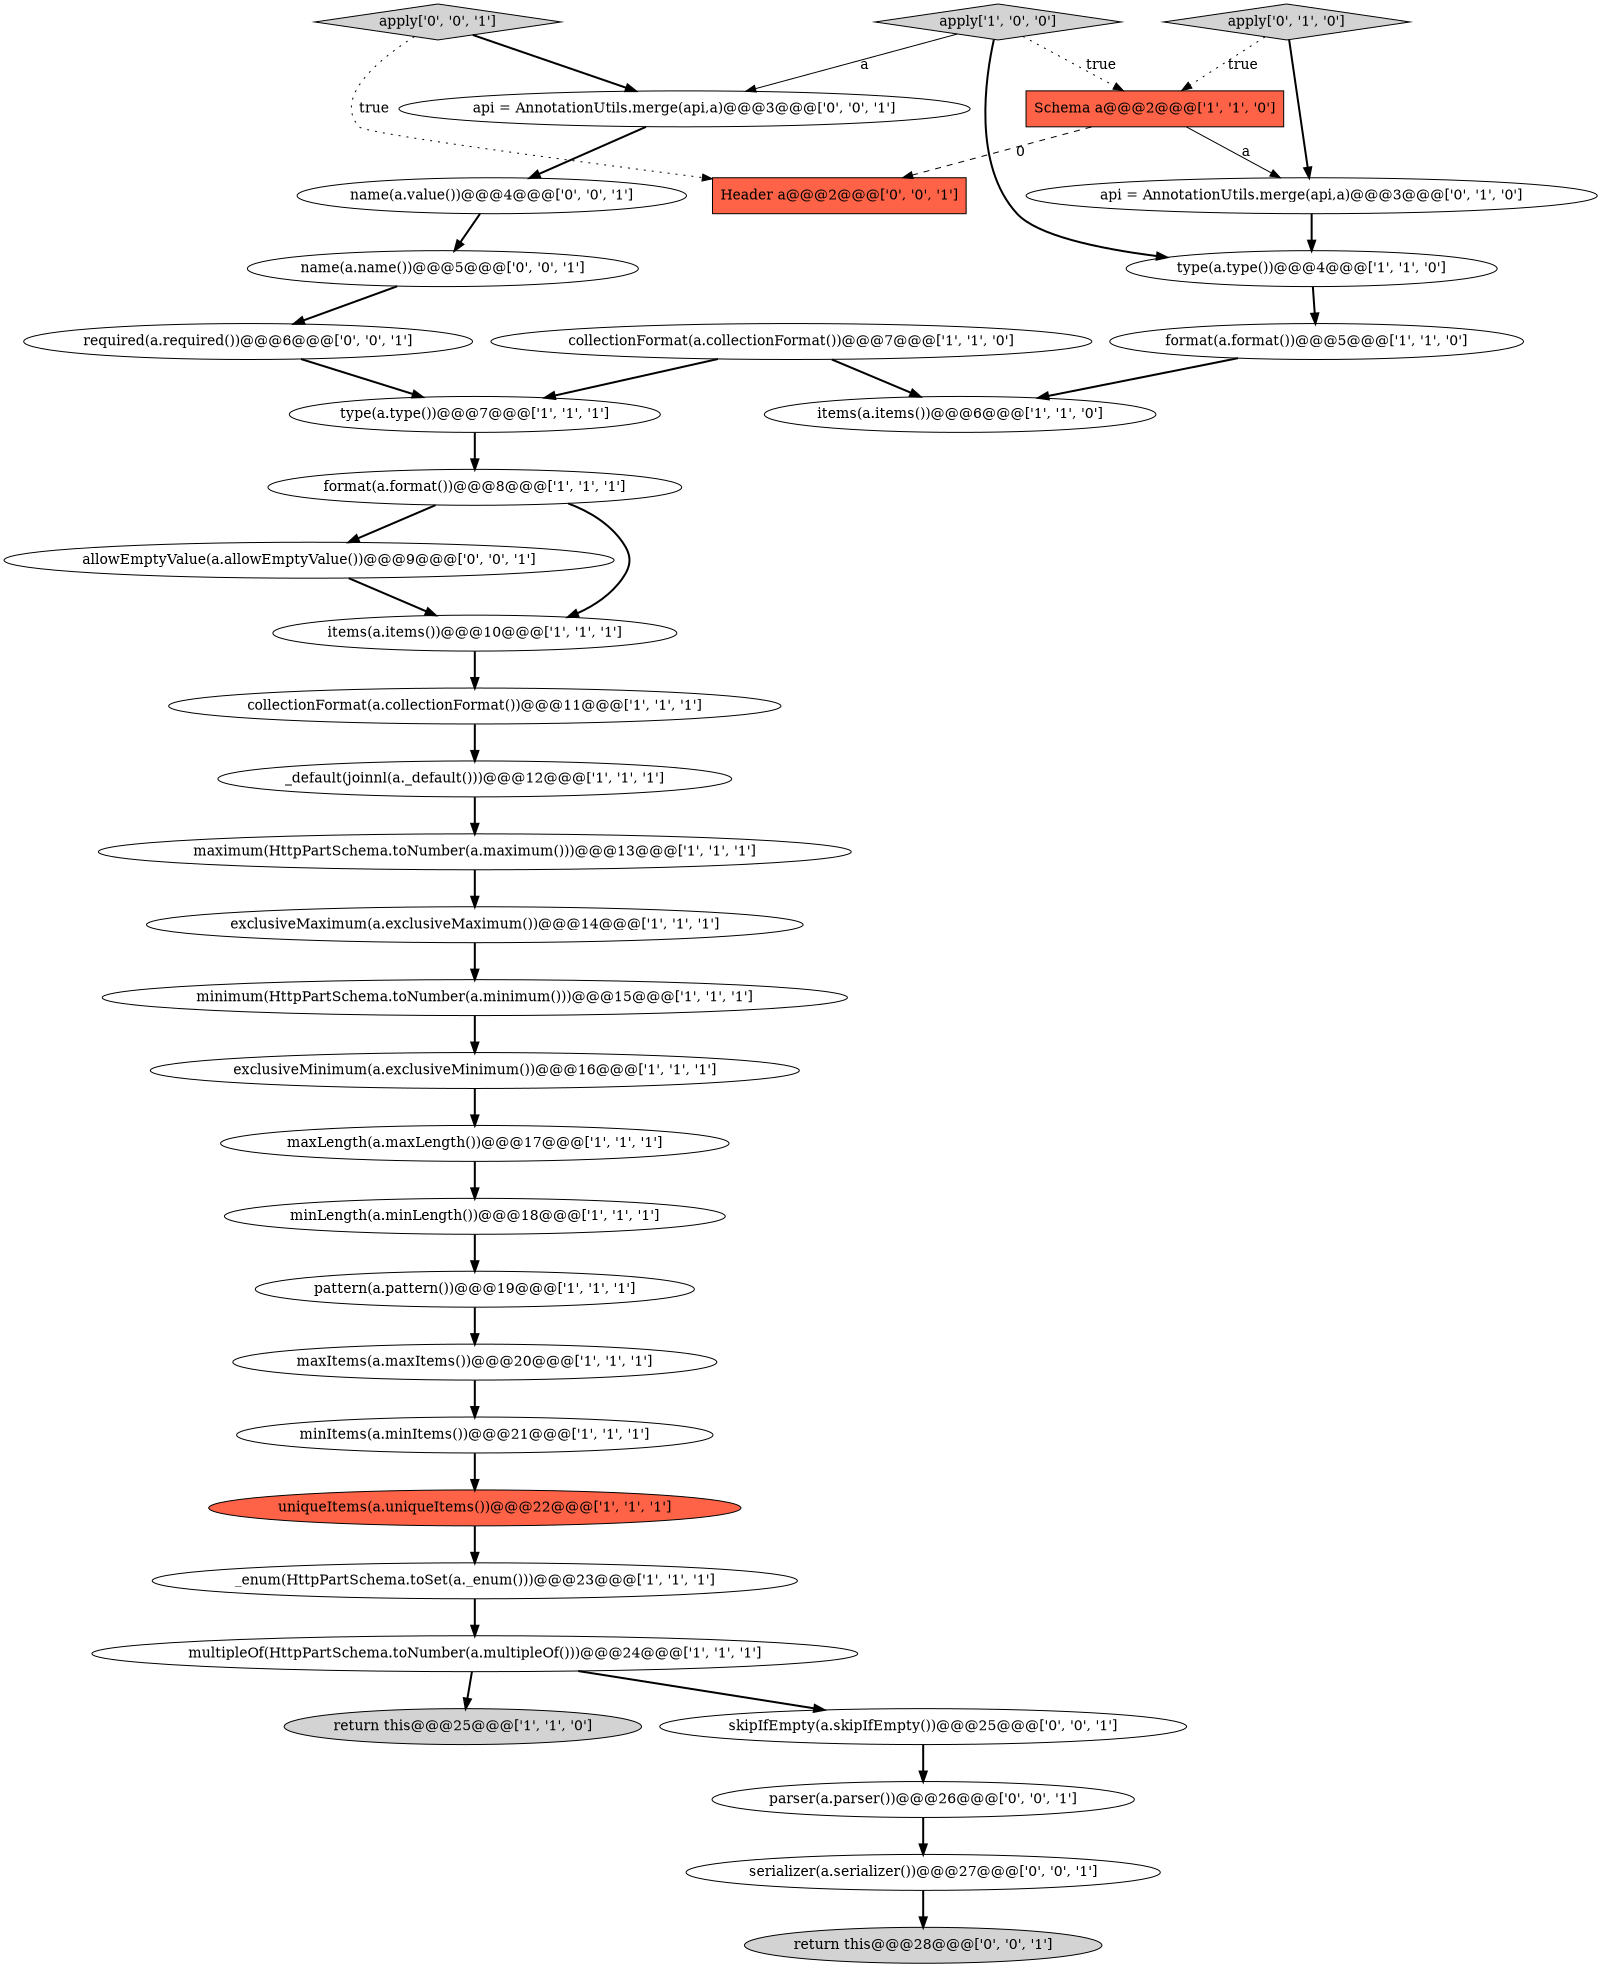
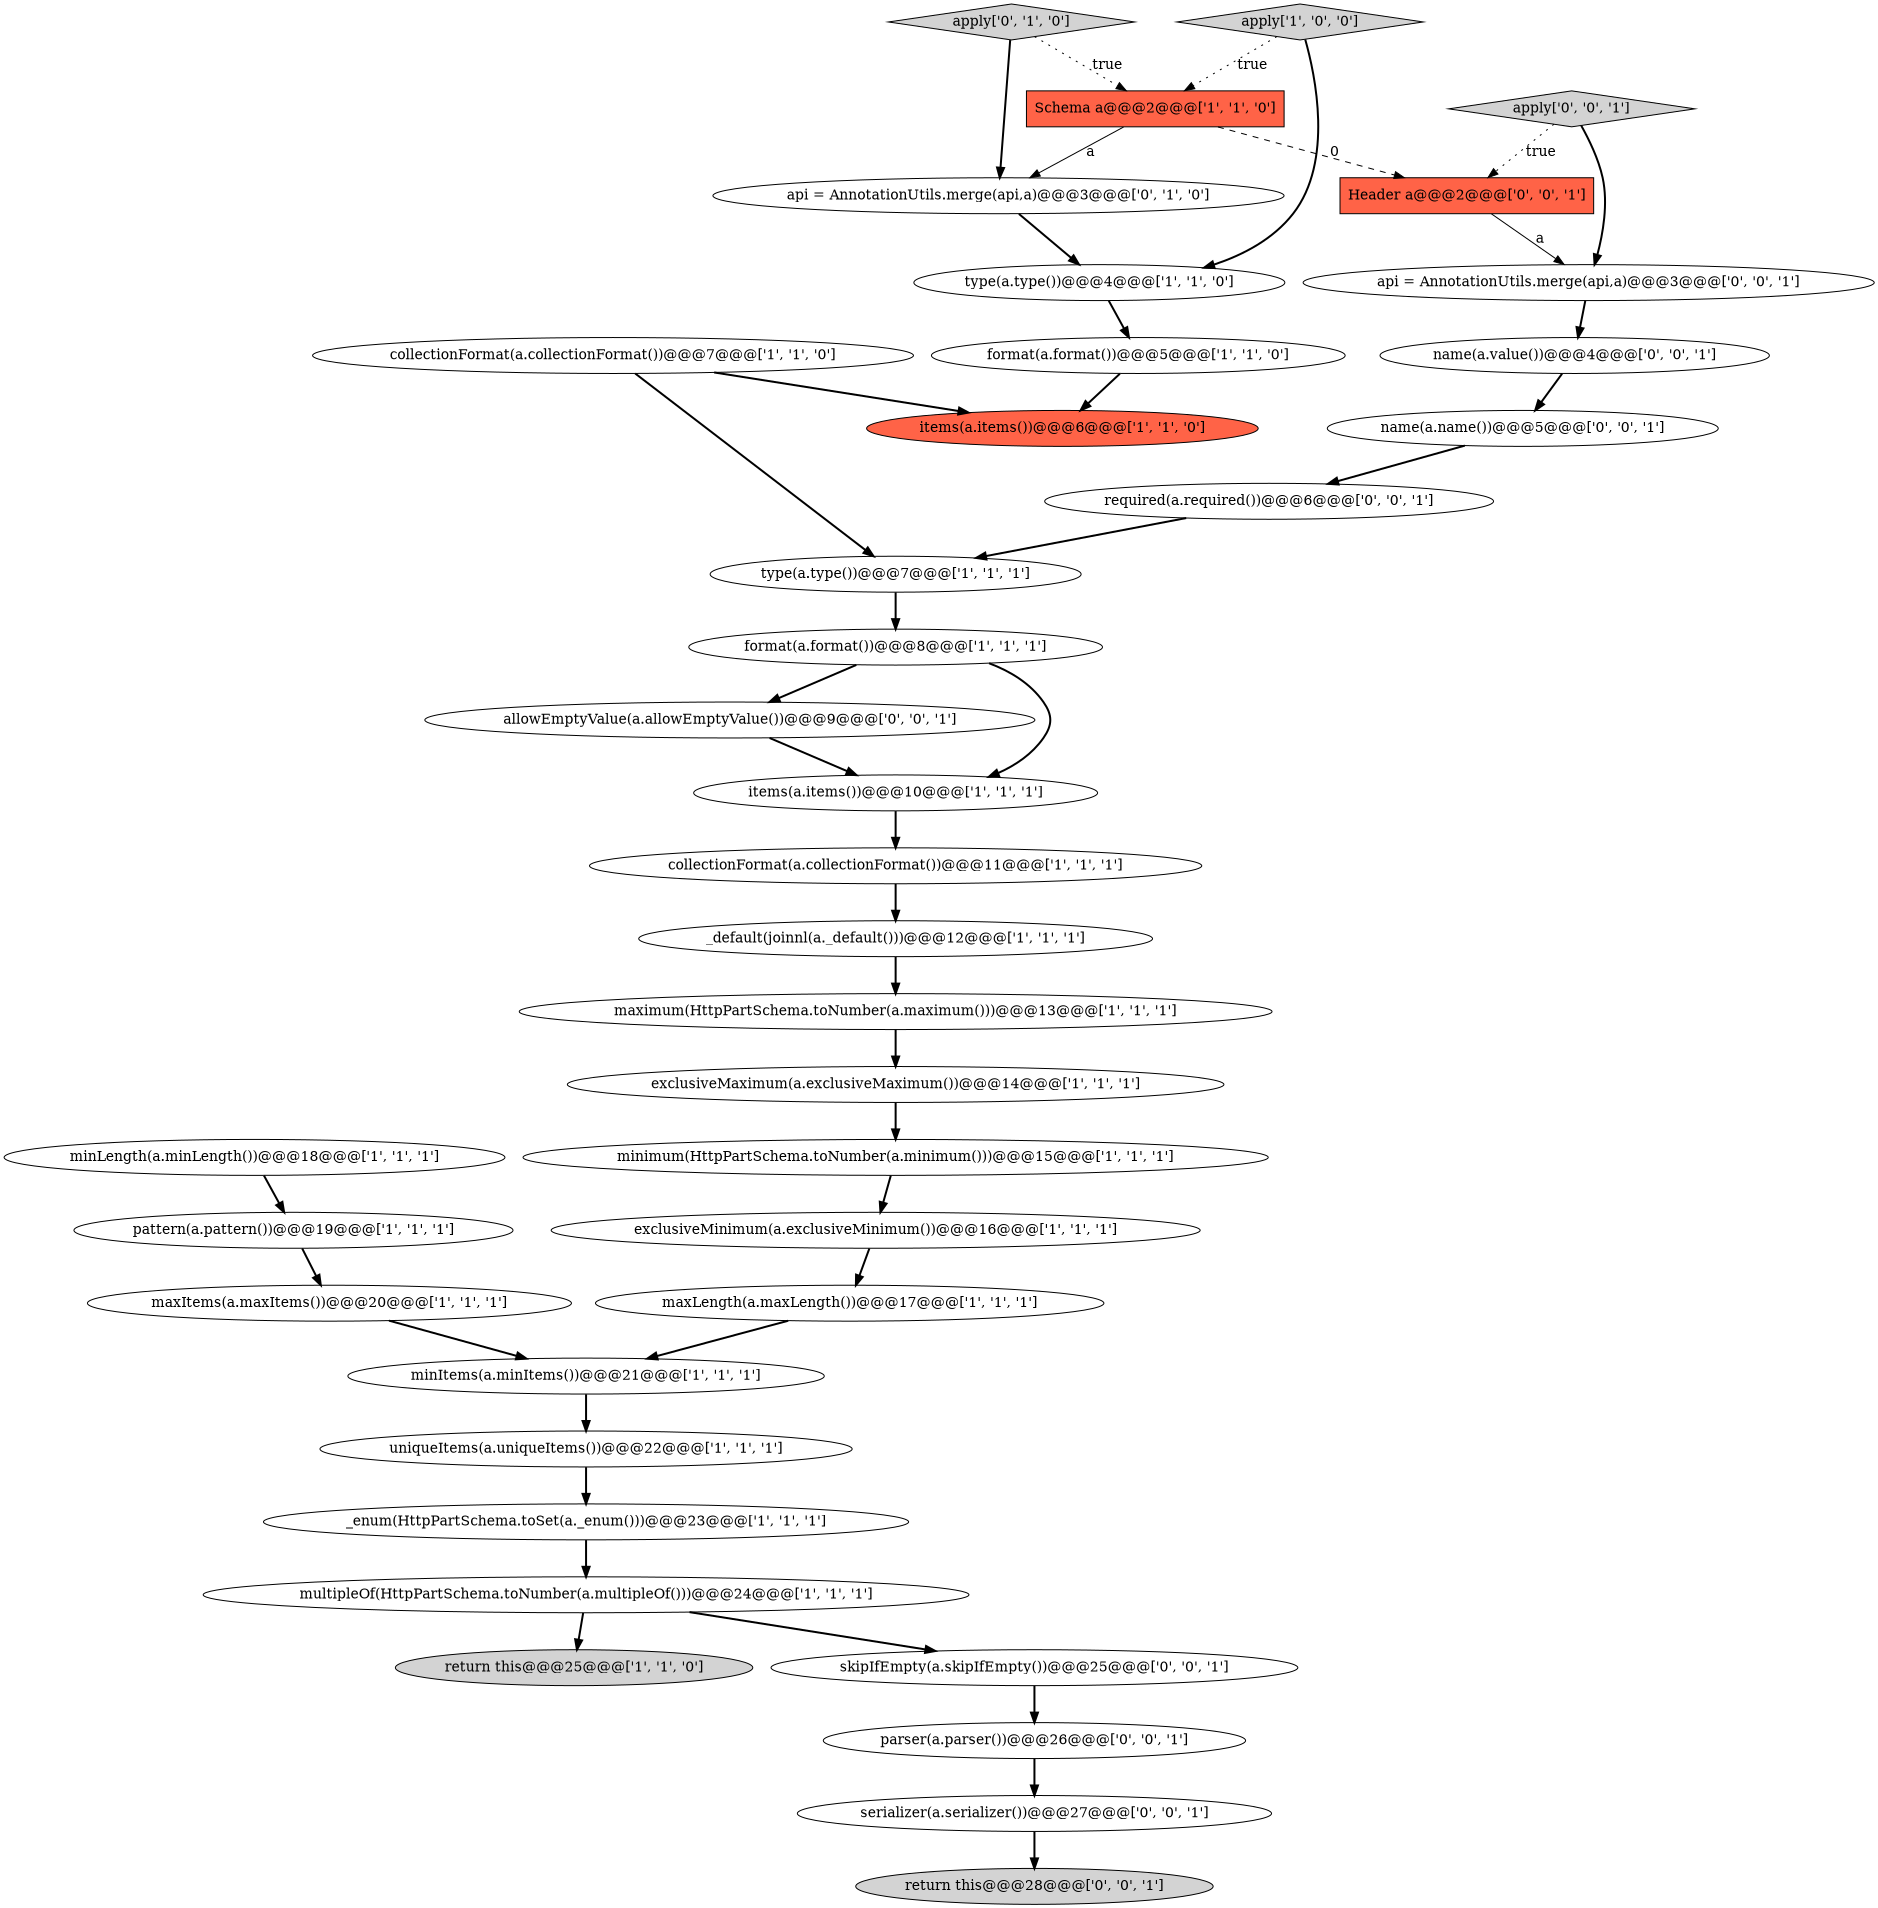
edge "apply['1', '0', '0']" -> "api = AnnotationUtils.merge(api,a)@@@3@@@['0', '0', '1']": now "Header a@@@2@@@['0', '0', '1']" -> "api = AnnotationUtils.merge(api,a)@@@3@@@['0', '0', '1']"
node "items(a.items())@@@6@@@['1', '1', '0']": fillcolor white -> tomato
edge "maxLength(a.maxLength())@@@17@@@['1', '1', '1']" -> "minLength(a.minLength())@@@18@@@['1', '1', '1']": now "maxLength(a.maxLength())@@@17@@@['1', '1', '1']" -> "minItems(a.minItems())@@@21@@@['1', '1', '1']"
node "uniqueItems(a.uniqueItems())@@@22@@@['1', '1', '1']": fillcolor tomato -> white
